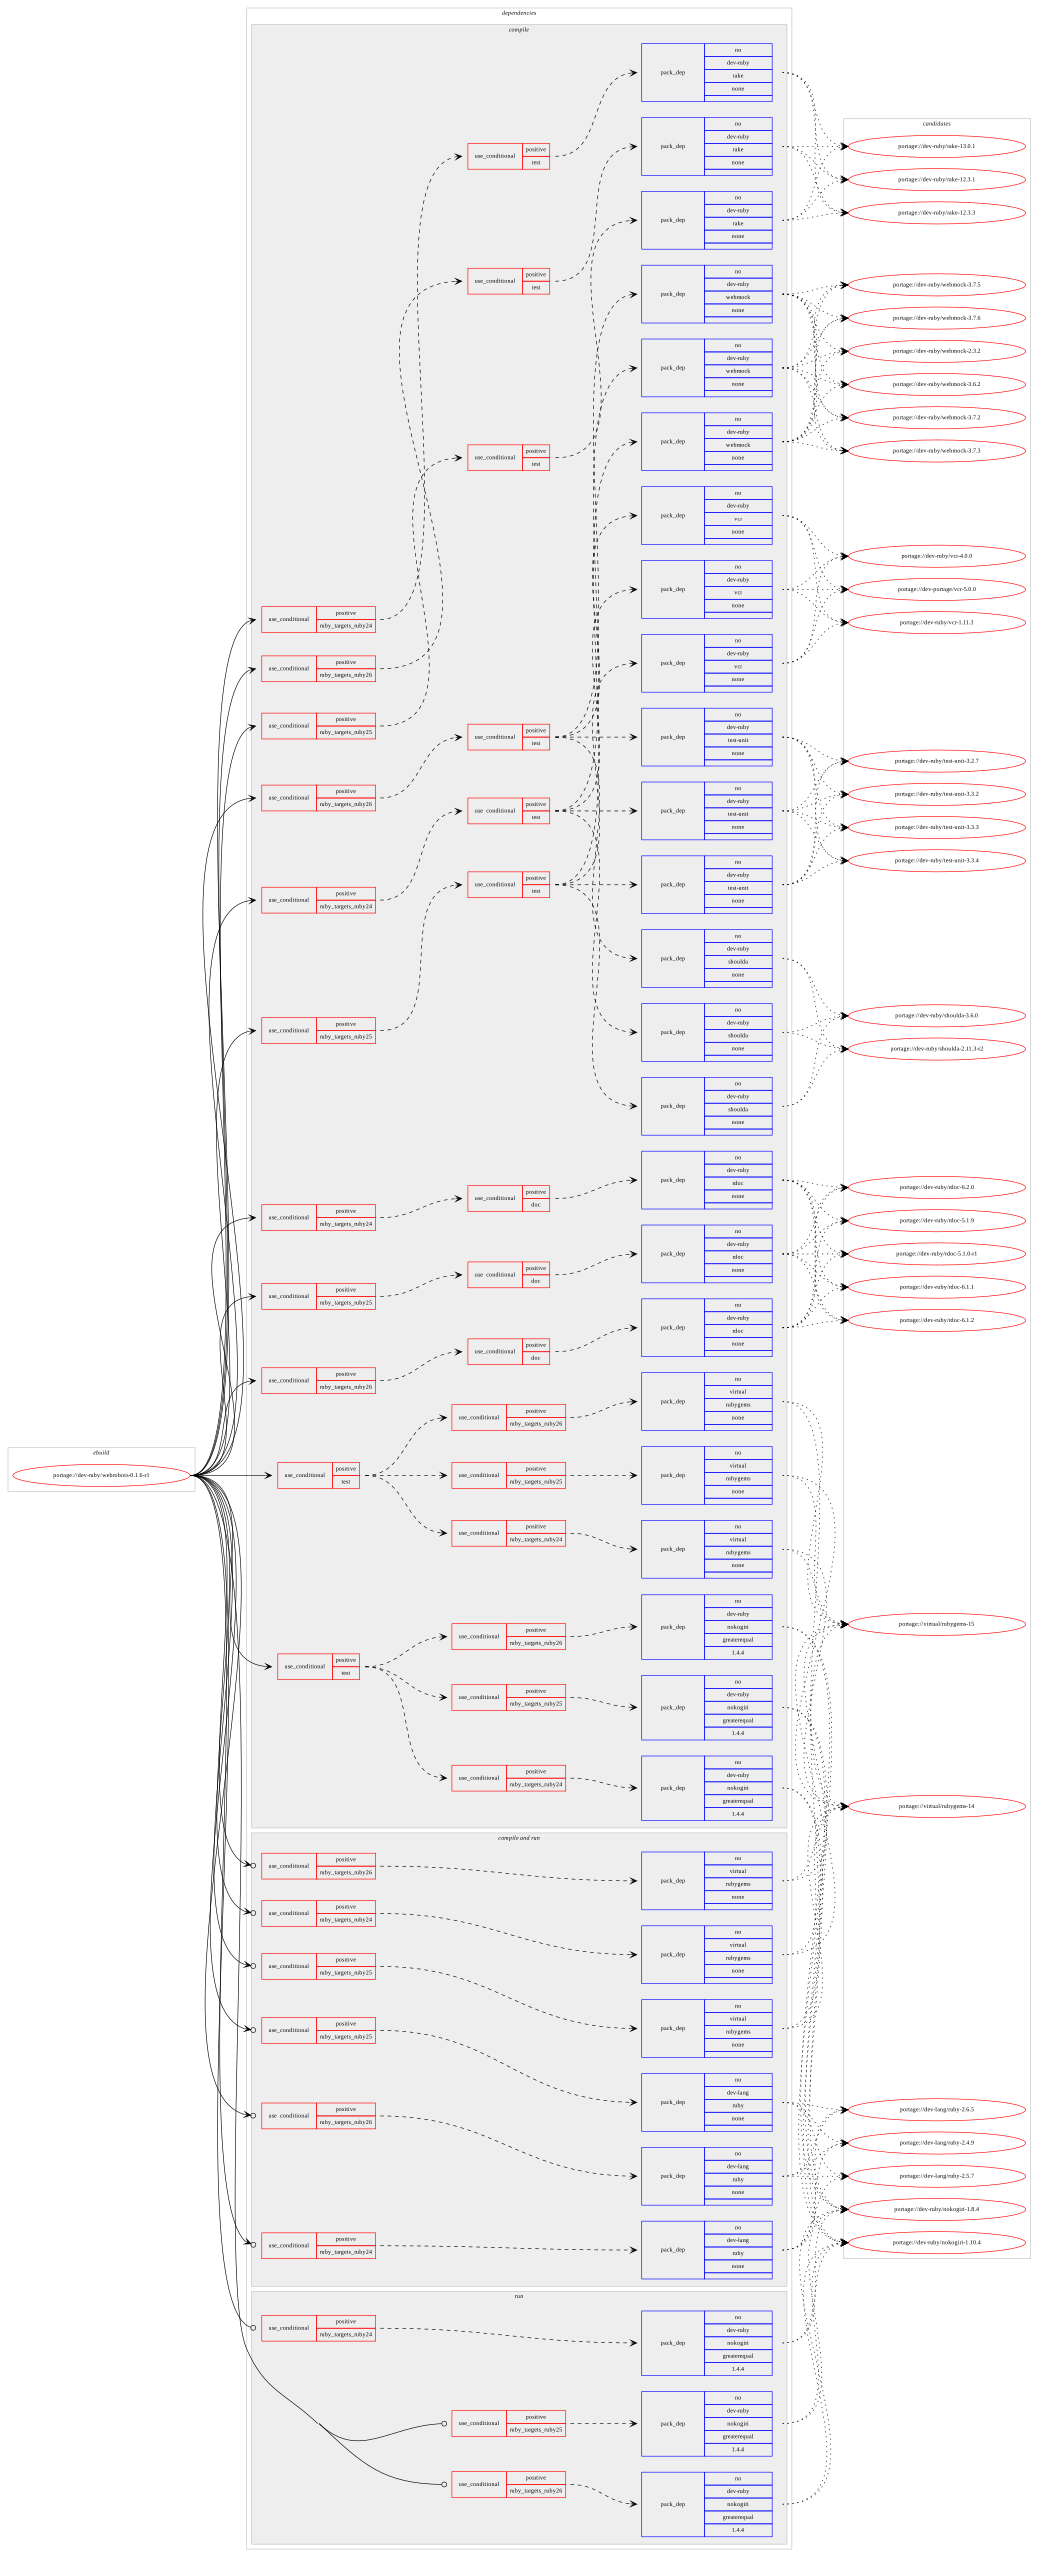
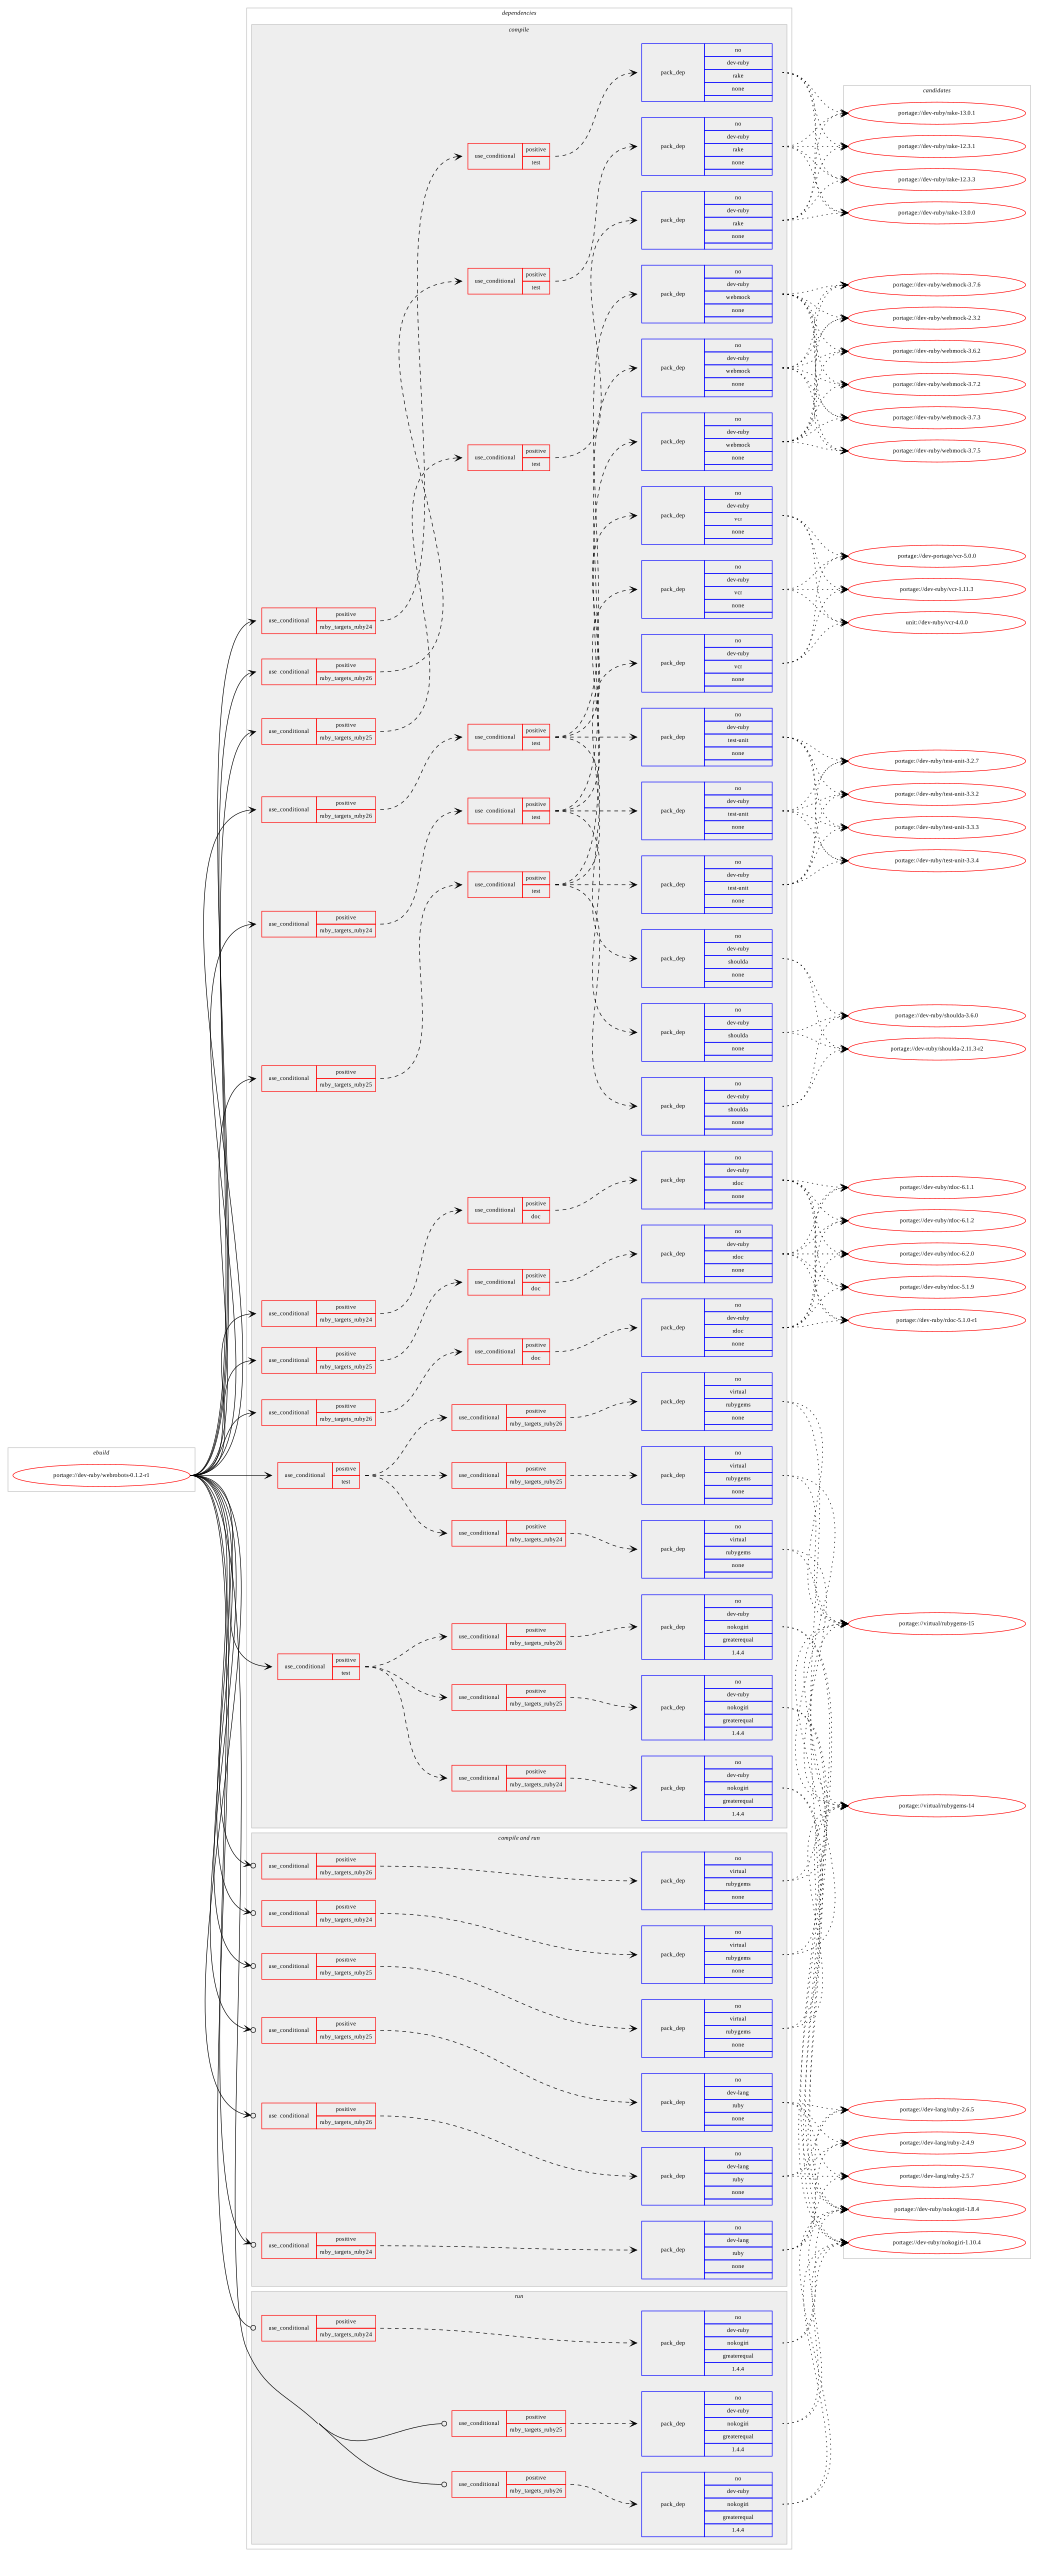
node "portage://dev-ruby/rake-13.0.0": added
node "portage://dev-ruby/vcr-4.0.0": label "portage://dev-ruby/vcr-4.0.0" -> "unit://dev-ruby/vcr-4.0.0"
node "portage://dev-ruby/webrobots-0.1.6-r1": label "portage://dev-ruby/webrobots-0.1.6-r1" -> "portage://dev-ruby/webrobots-0.1.2-r1"
